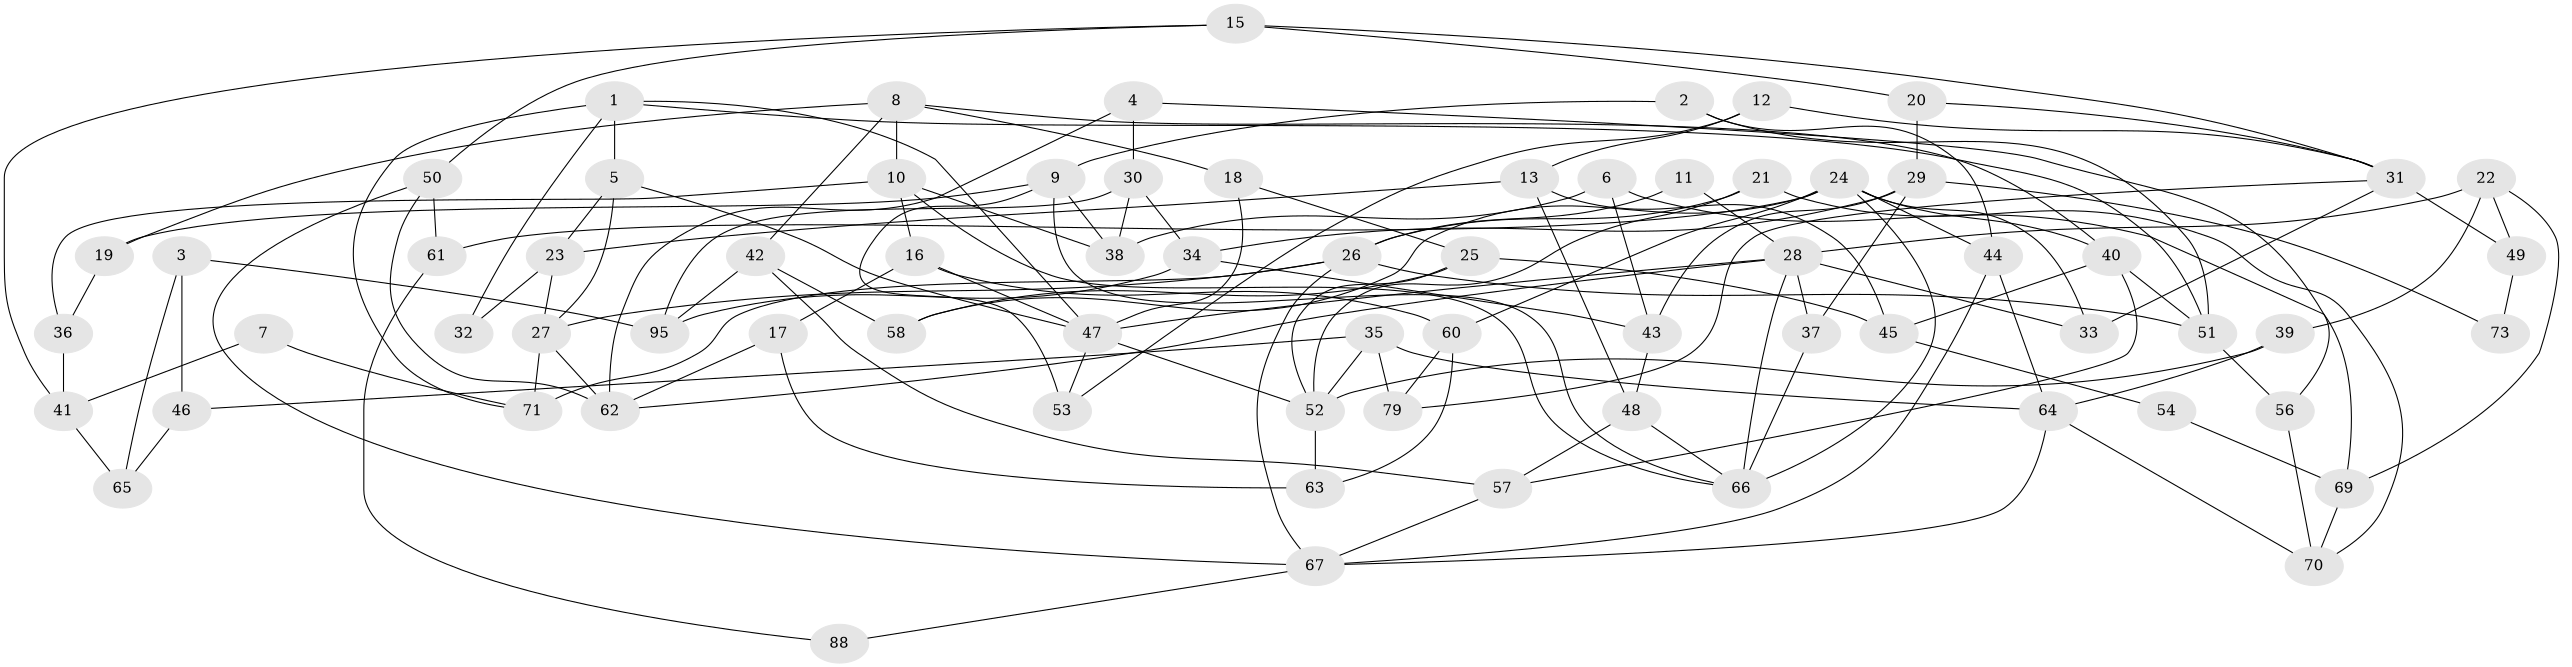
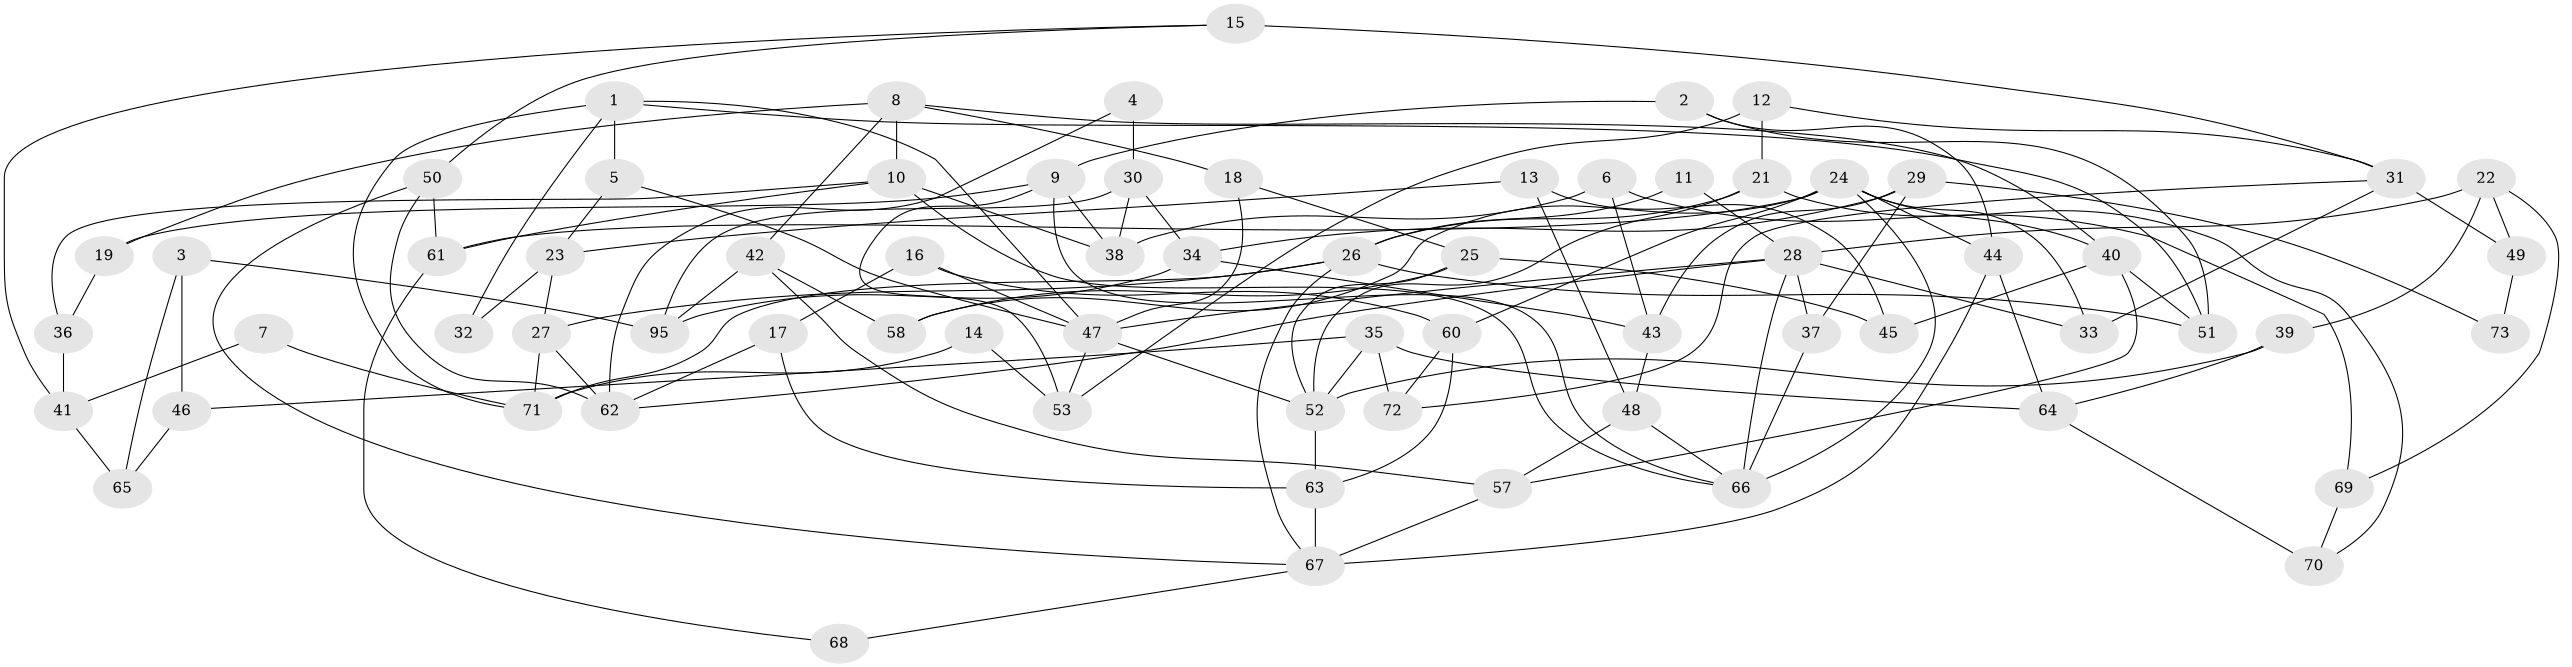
node "20": removed
edge "12" -- "13": now "12" -- "21"
edge "10" -- "16": now "10" -- "61"
edge "5" -- "27": removed
node "14": added
node "79": label "79" -> "72"
node "54": removed
node "56": removed
edge "64" -- "67": now "63" -- "67"
node "88": label "88" -> "68"
